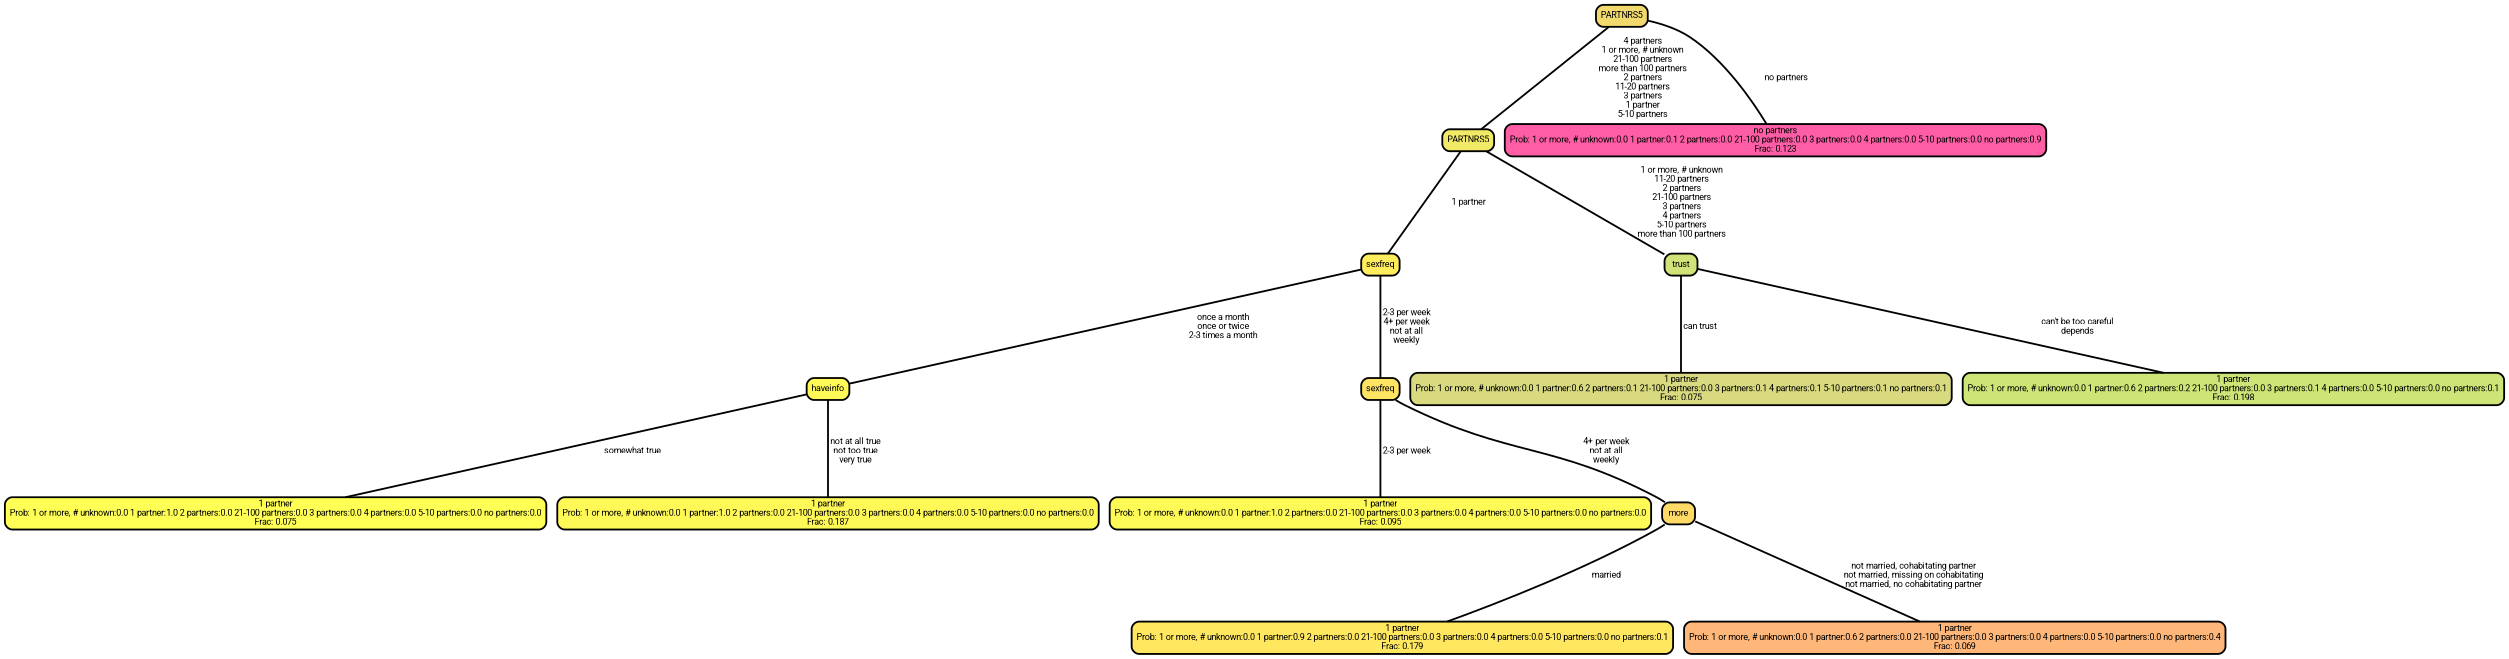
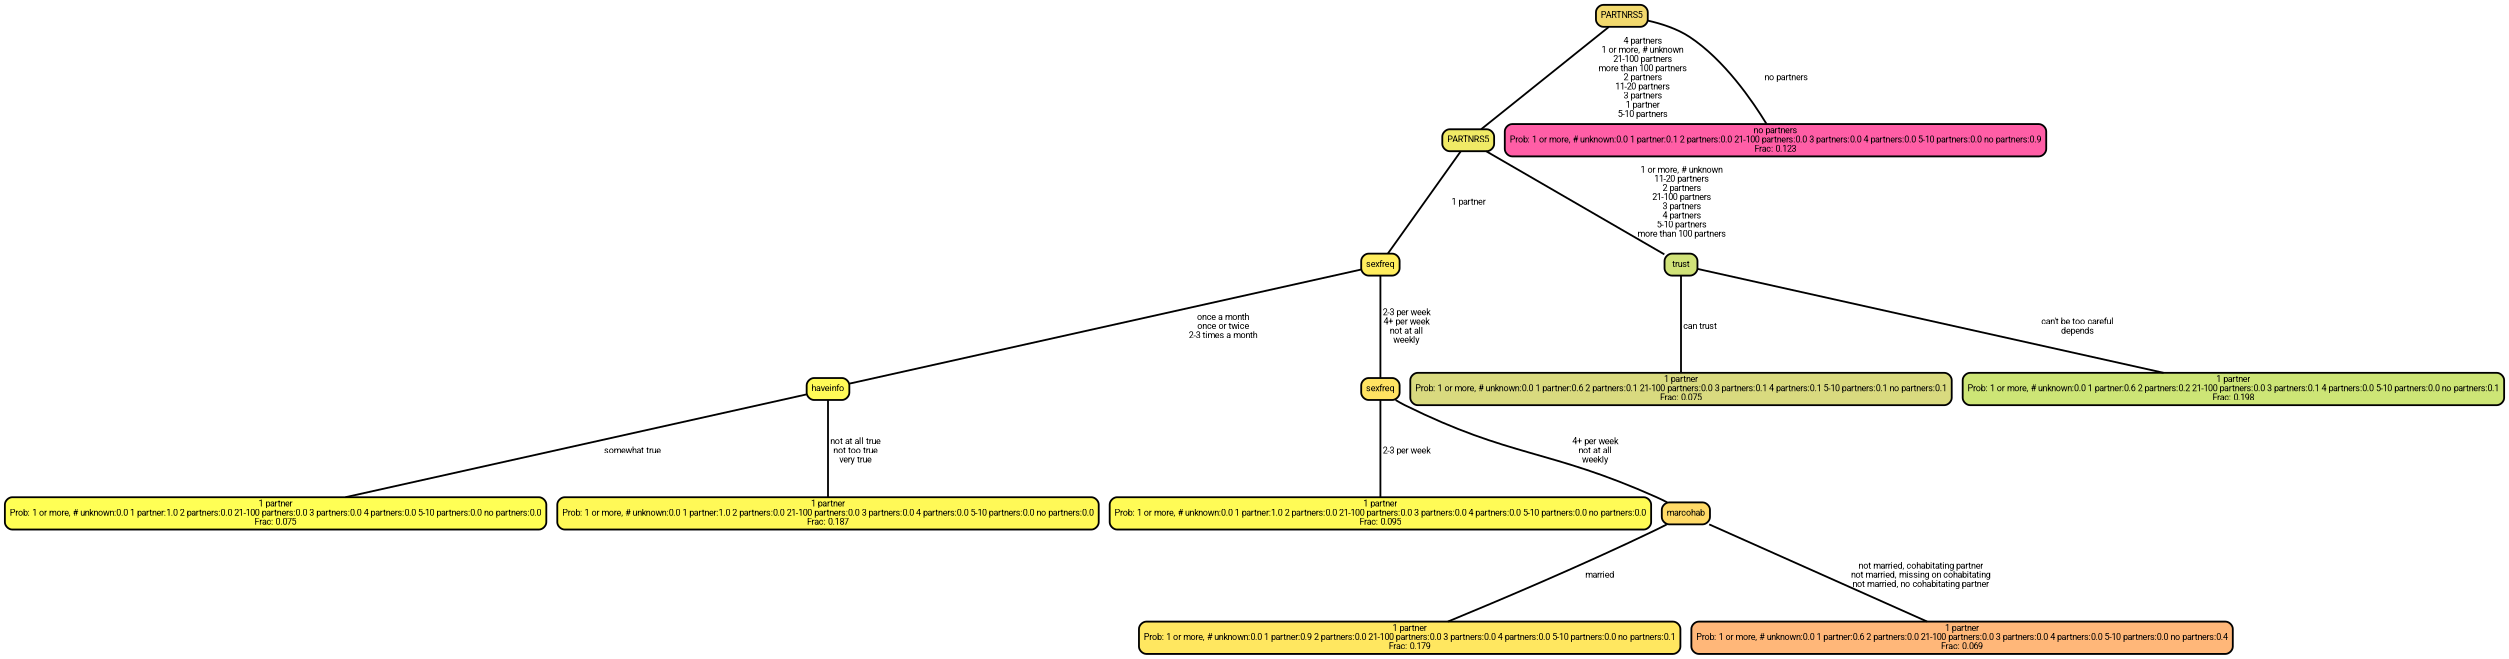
node "more": label "more" -> "marcohab"
